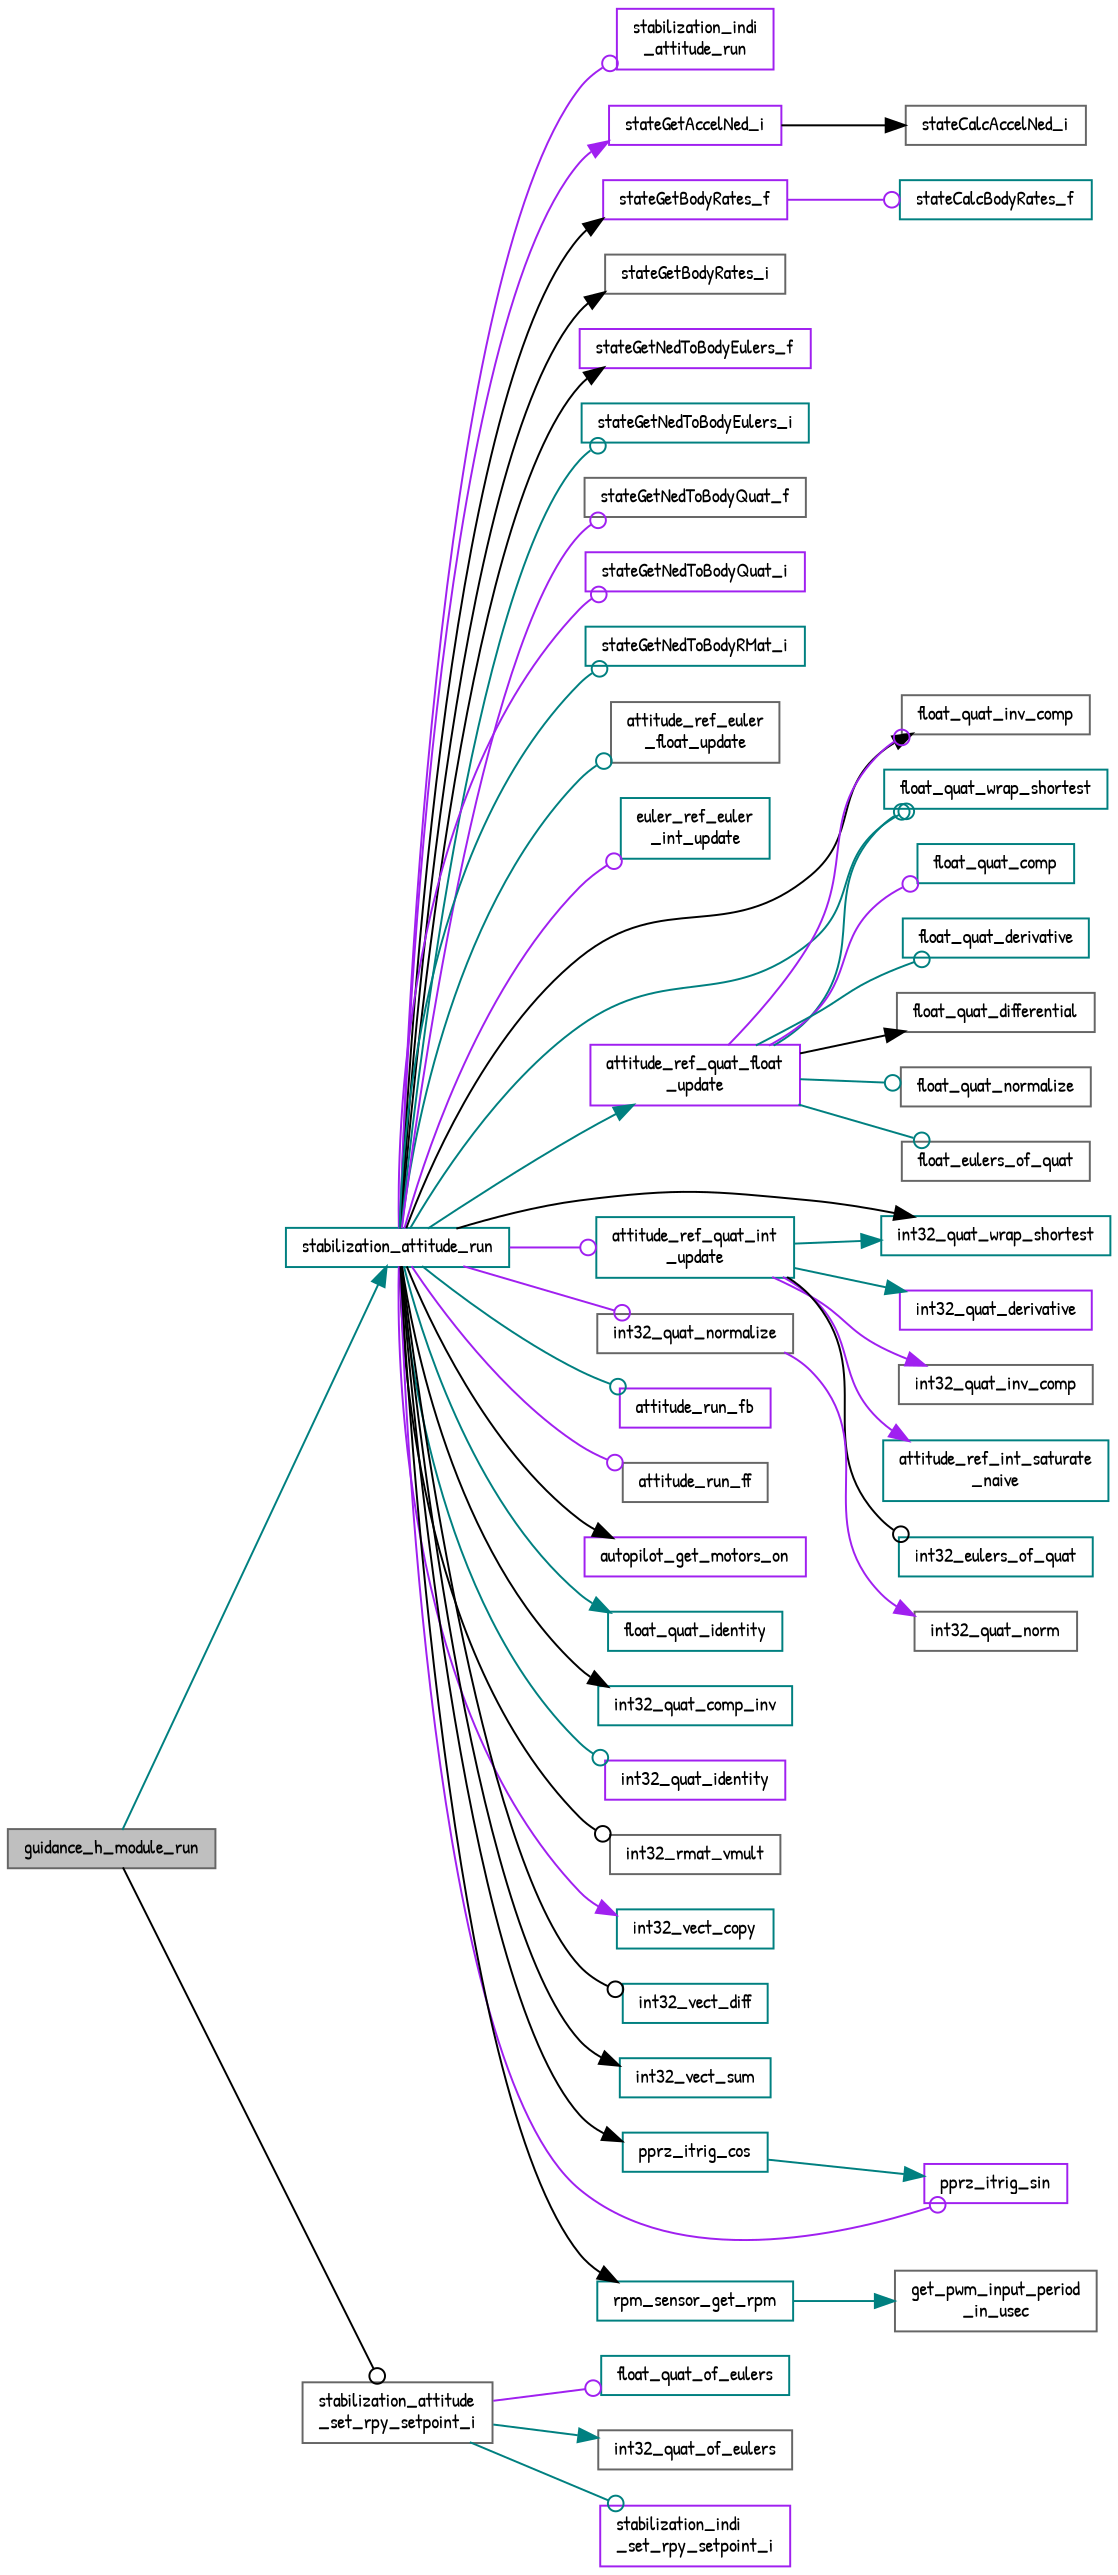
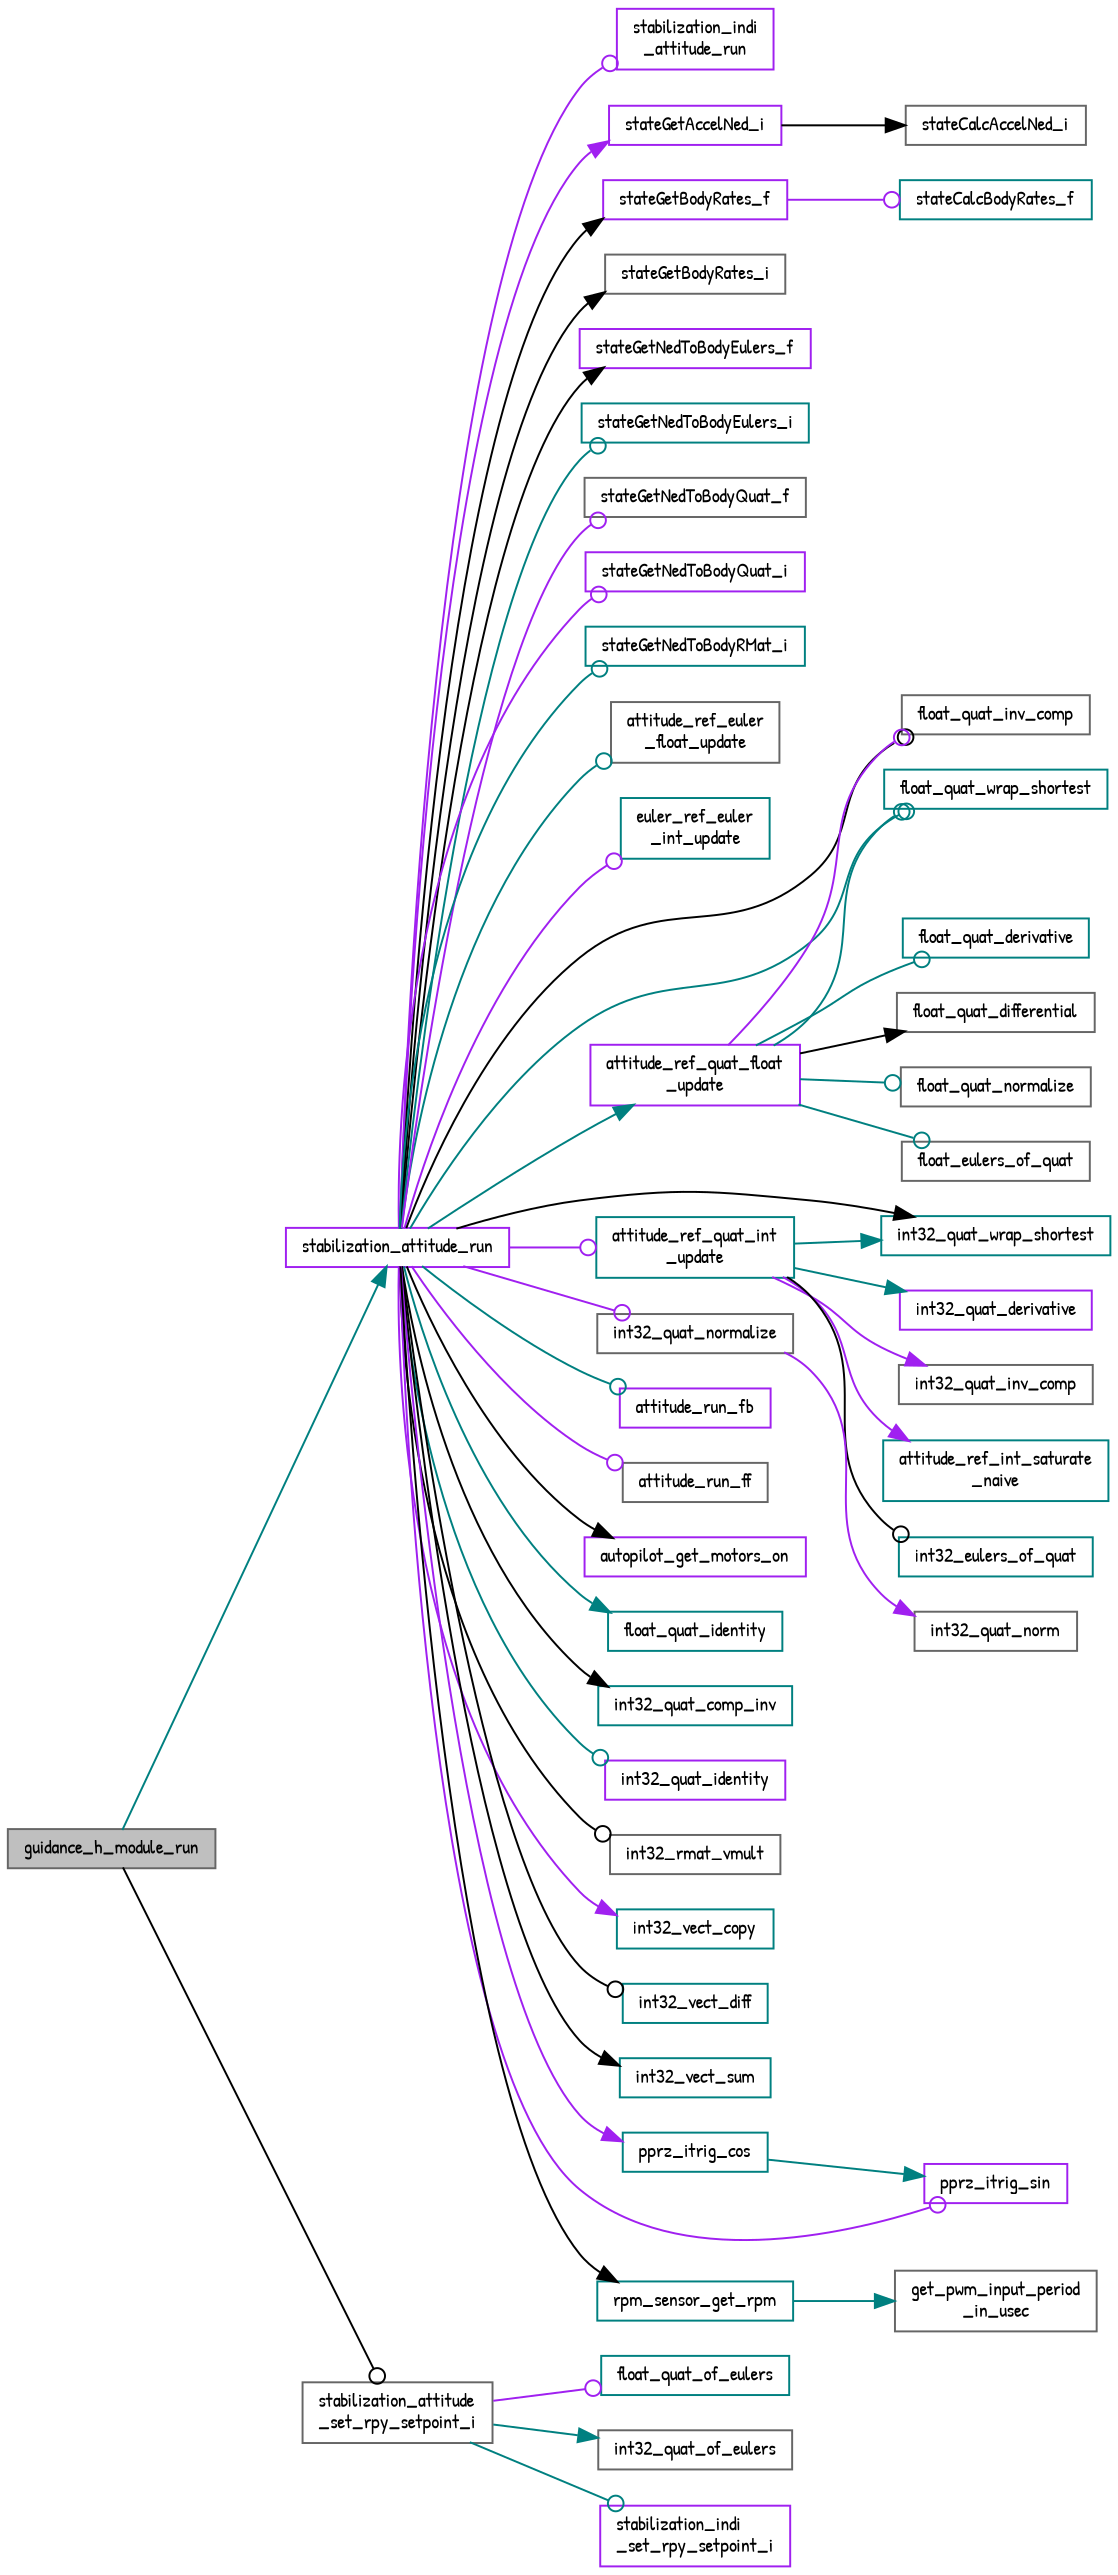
node "float_quat_comp": removed
edge "stabilization_attitude_run" -> "float_quat_inv_comp": arrowhead normal -> odot
node "stabilization_attitude_run": color teal -> purple
edge "stabilization_attitude_run" -> "pprz_itrig_cos": color black -> purple
